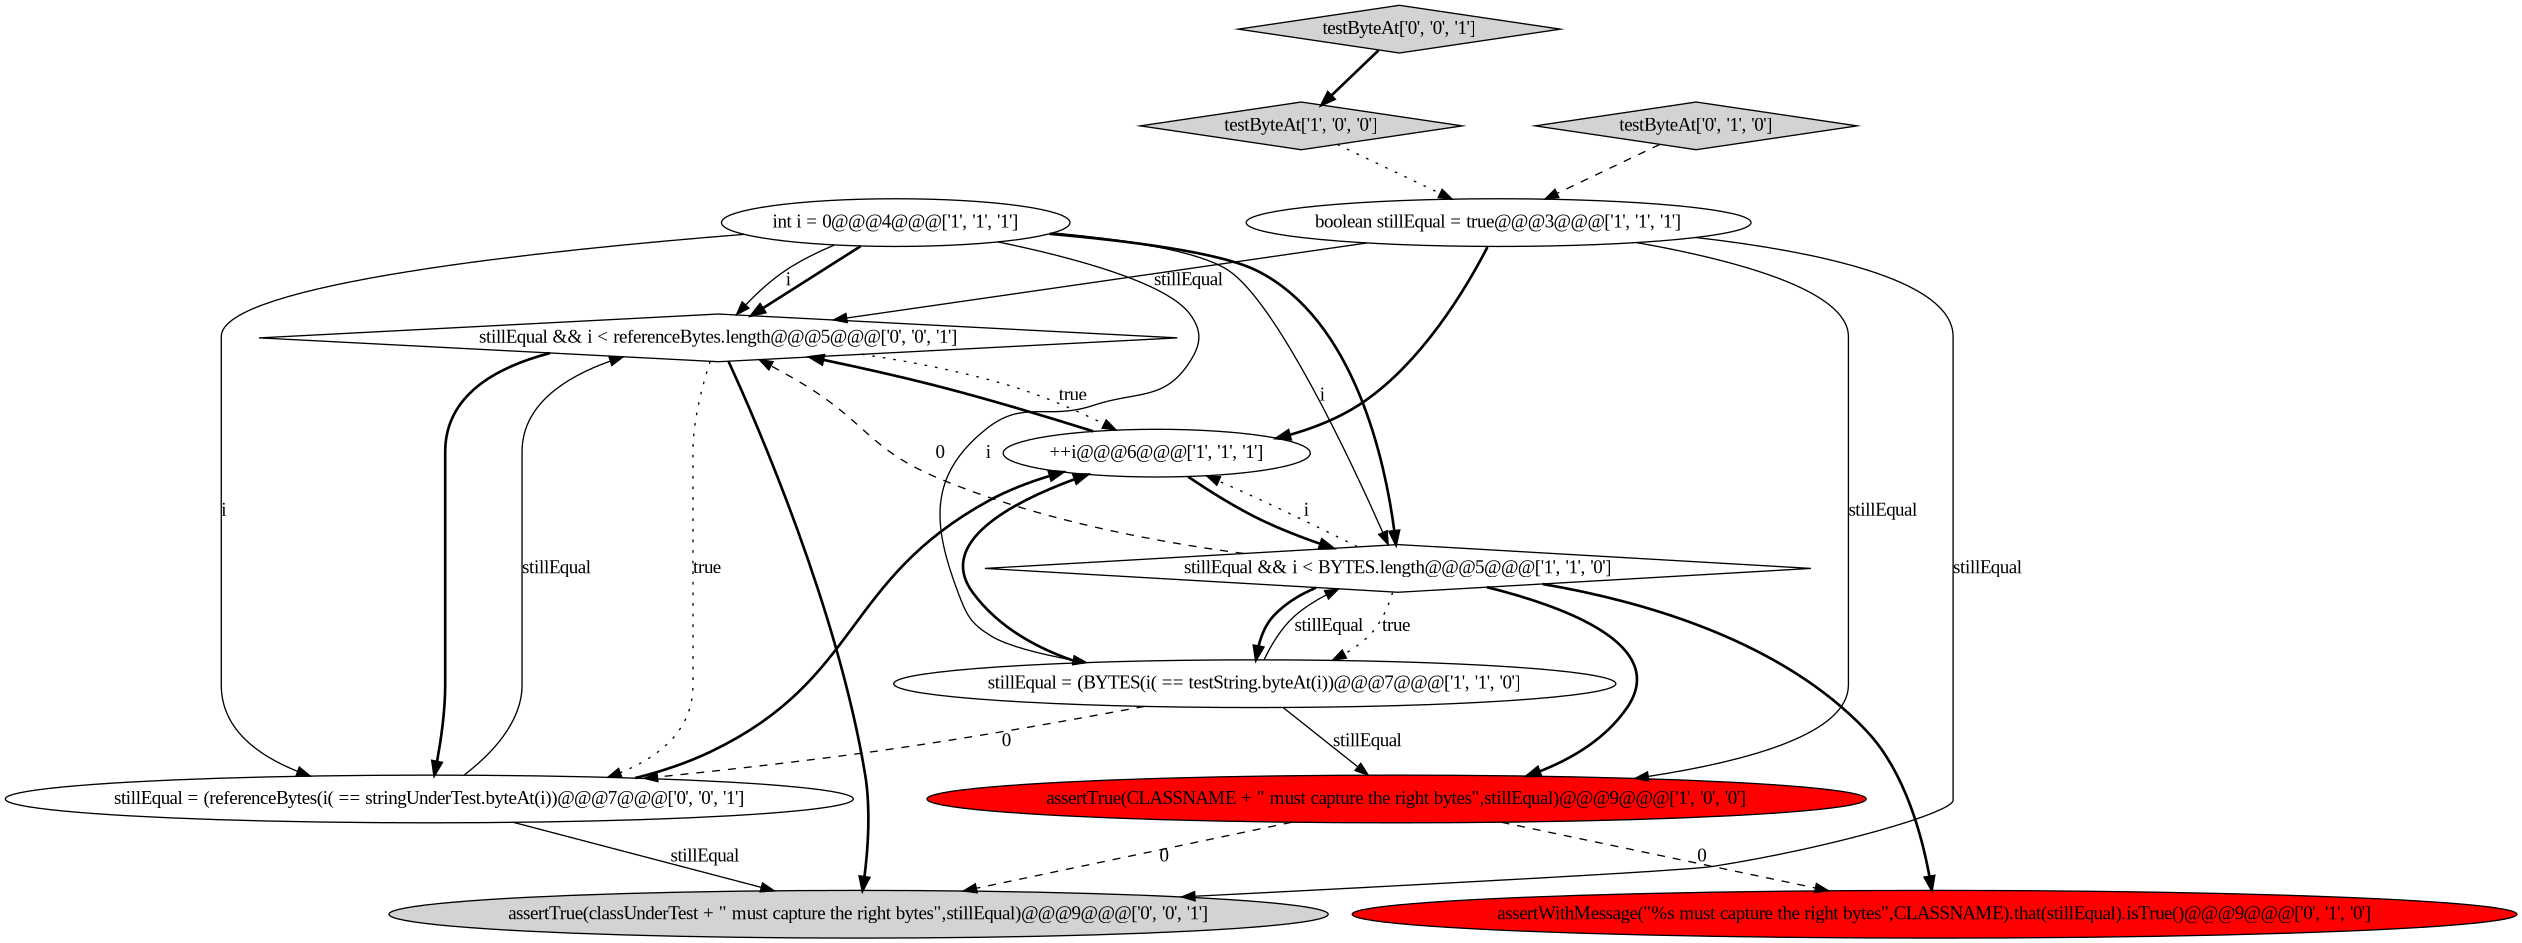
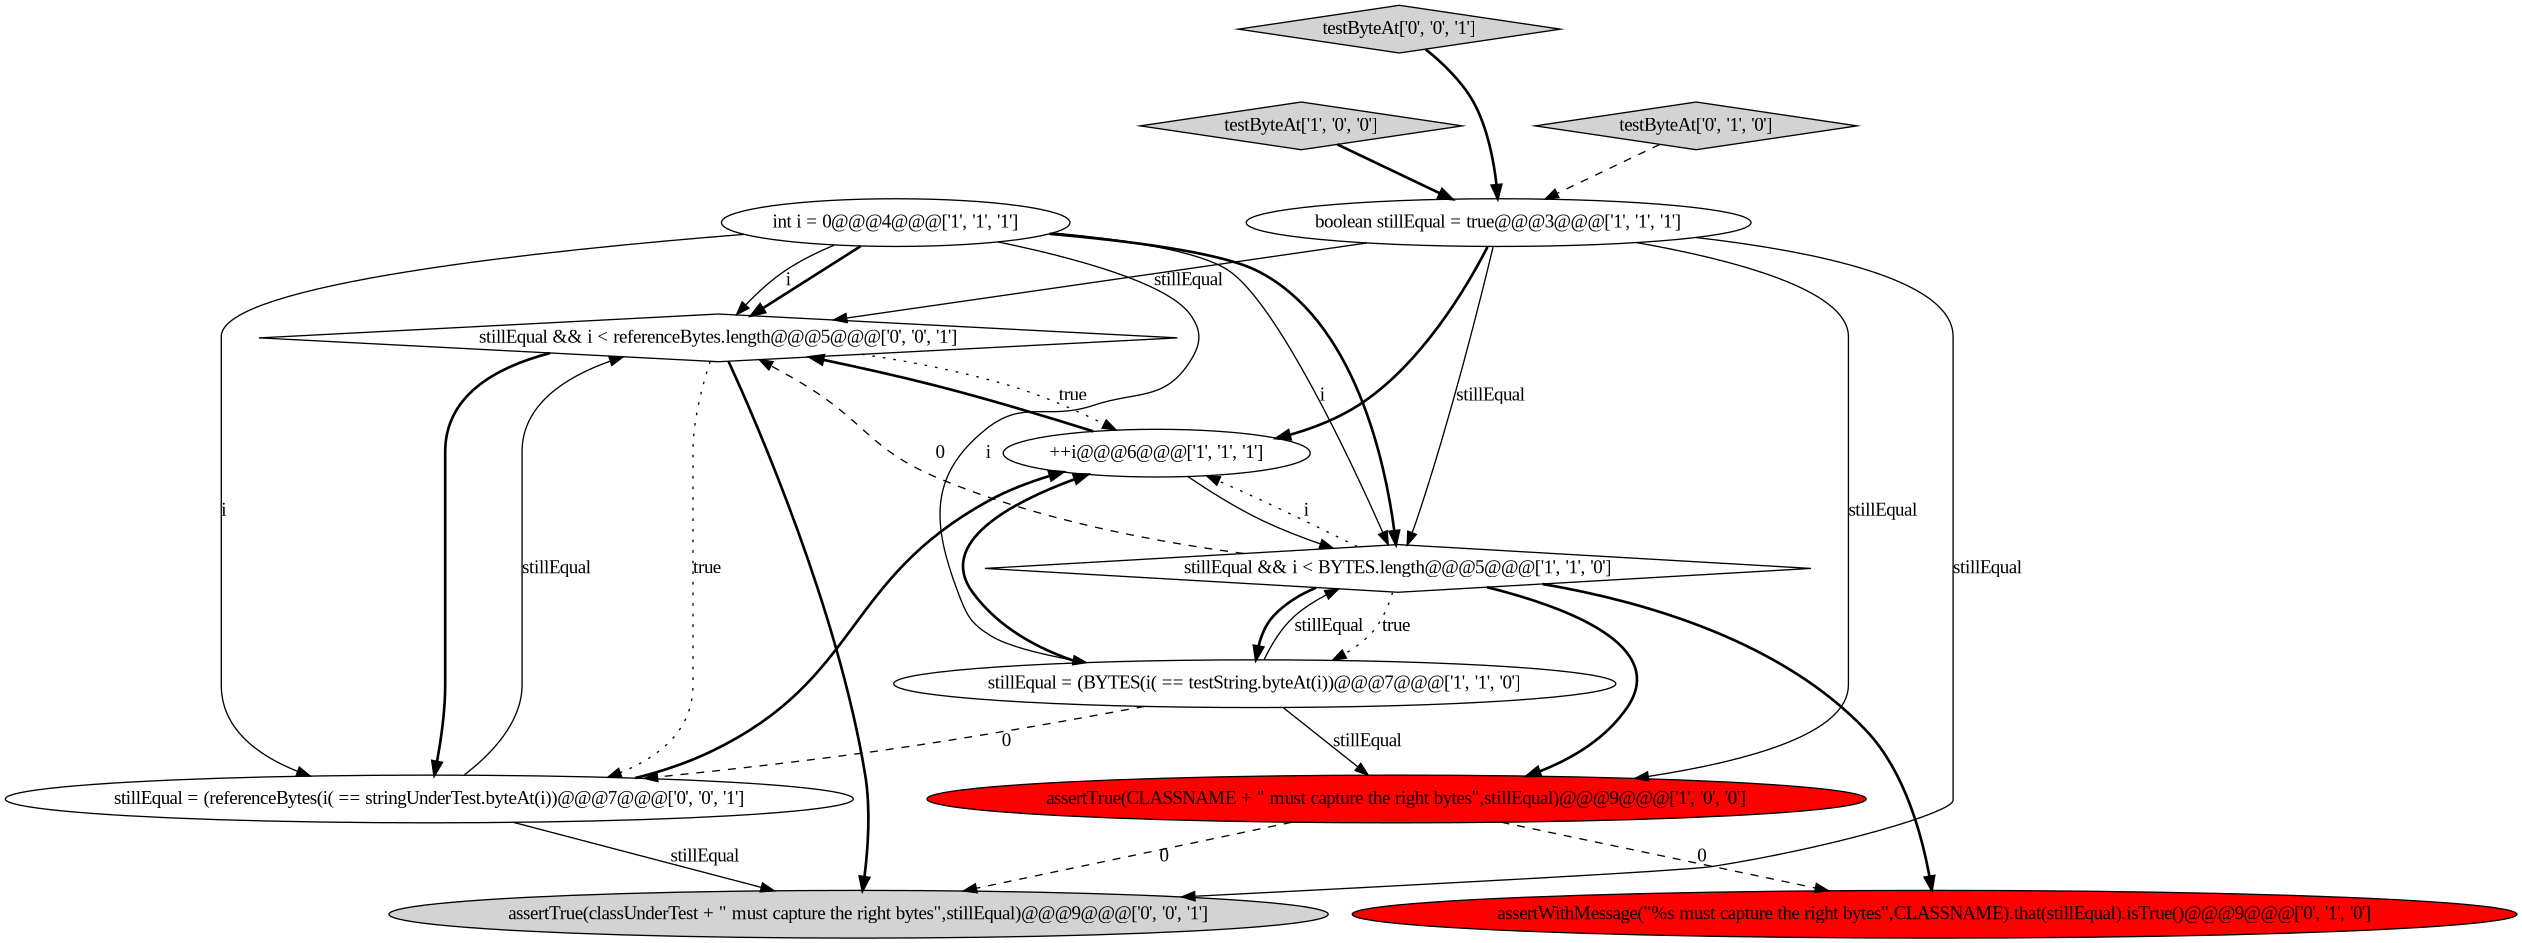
edge "testByteAt['0', '0', '1']" -> "testByteAt['1', '0', '0']": now "testByteAt['0', '0', '1']" -> "boolean stillEqual = true@@@3@@@['1', '1', '1']"
edge "testByteAt['1', '0', '0']" -> "boolean stillEqual = true@@@3@@@['1', '1', '1']": style dotted -> bold
edge "boolean stillEqual = true@@@3@@@['1', '1', '1']" -> "stillEqual && i < BYTES.length@@@5@@@['1', '1', '0']": added, label "stillEqual"
edge "++i@@@6@@@['1', '1', '1']" -> "stillEqual && i < BYTES.length@@@5@@@['1', '1', '0']": style bold -> solid
